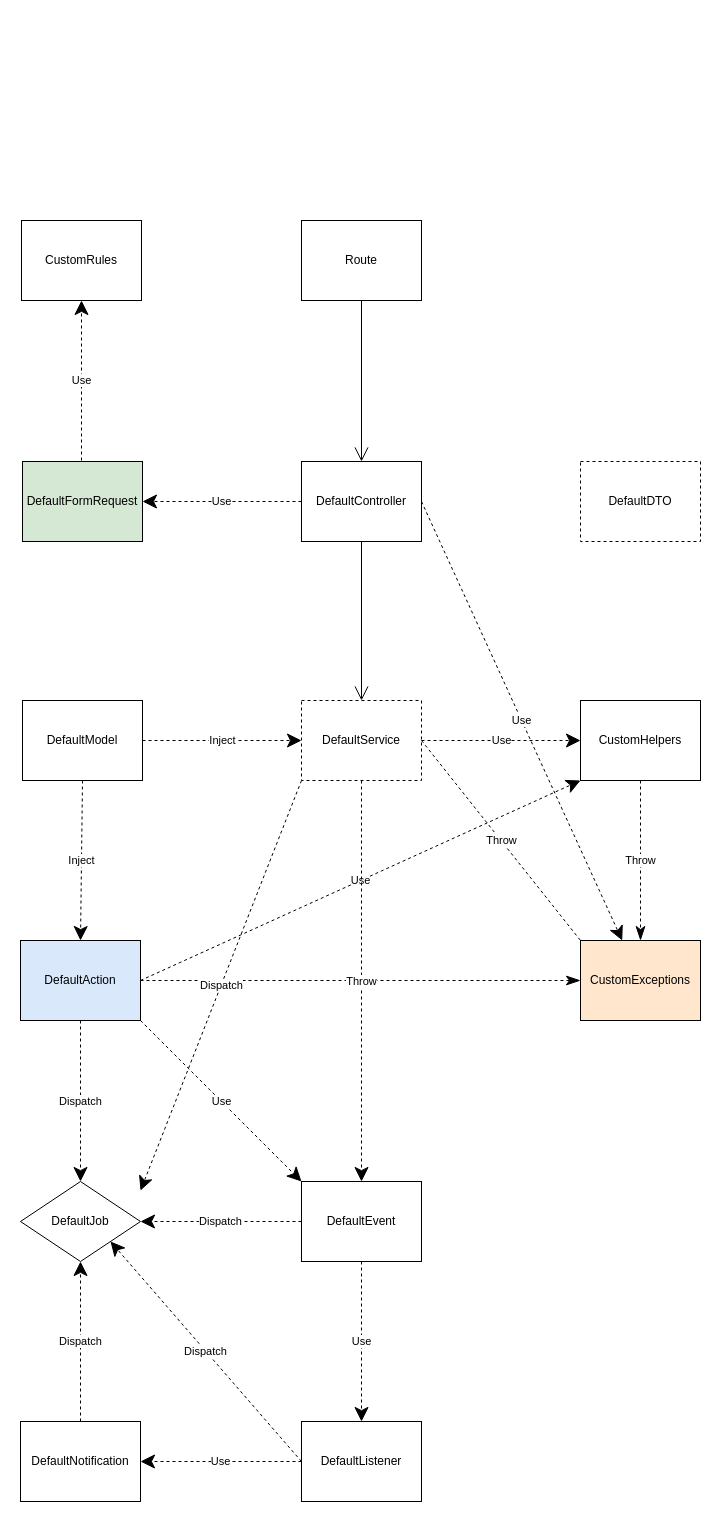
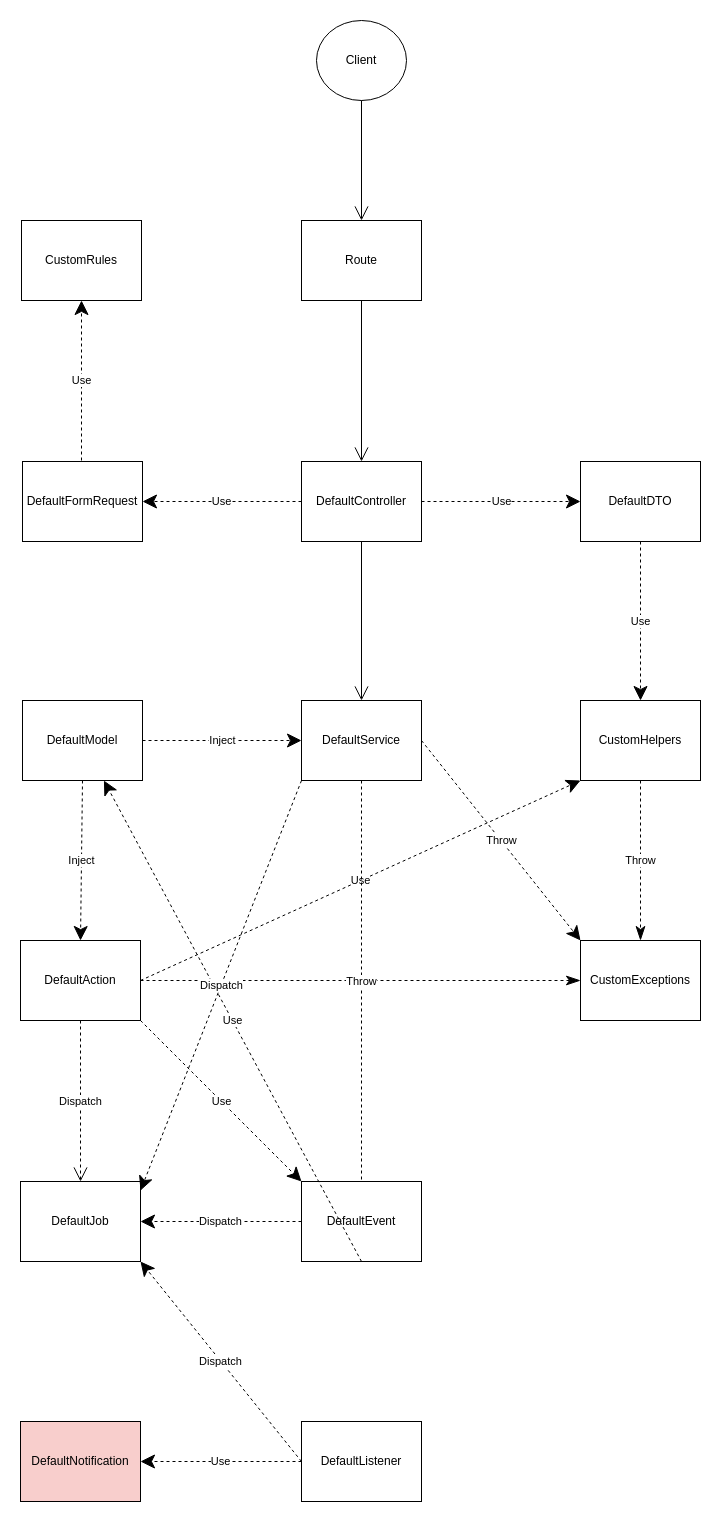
node "Client": added
edge "Client" -> "Route": added
node "DefaultFormRequest": fillcolor #d5e8d4 -> #ffffff
node "DefaultDTO": style dashed -> solid
edge "DefaultDTO" -> "CustomHelpers": added, label "Use"
edge "DefaultController" -> "CustomExceptions": now "DefaultController" -> "DefaultDTO"
node "DefaultService": style dashed -> solid
edge "DefaultService" -> "CustomHelpers": removed, label "Use"
edge "DefaultService" -- "CustomExceptions": arrowhead none -> classic
node "DefaultAction": fillcolor #dae8fc -> #ffffff
node "CustomExceptions": fillcolor #ffe6cc -> #ffffff
edge "DefaultAction" -> "DefaultJob": arrowhead classic -> open
edge "DefaultService" -> "DefaultEvent": arrowhead classic -> none
node "DefaultJob": shape diamond -> rectangle
edge "DefaultEvent" -> "DefaultListener": now "DefaultEvent" -> "DefaultModel"
edge "DefaultNotification" -> "DefaultJob": removed, label "Dispatch"
node "DefaultNotification": fillcolor #ffffff -> #f8cecc
